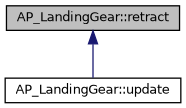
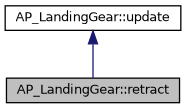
edge "AP_LandingGear::update" -> "AP_LandingGear::retract": reversed
